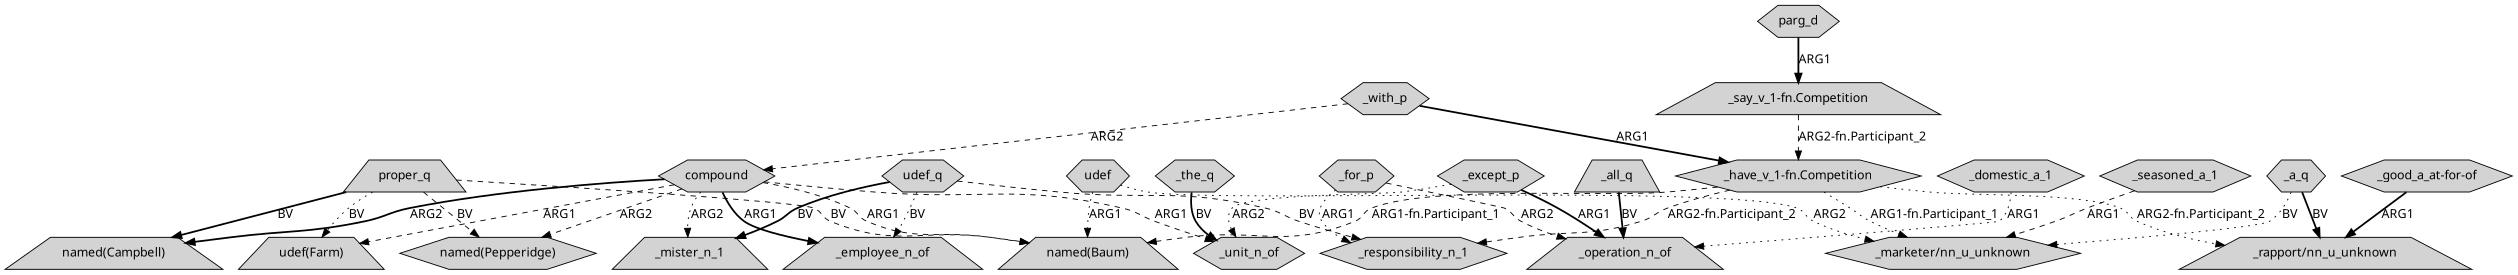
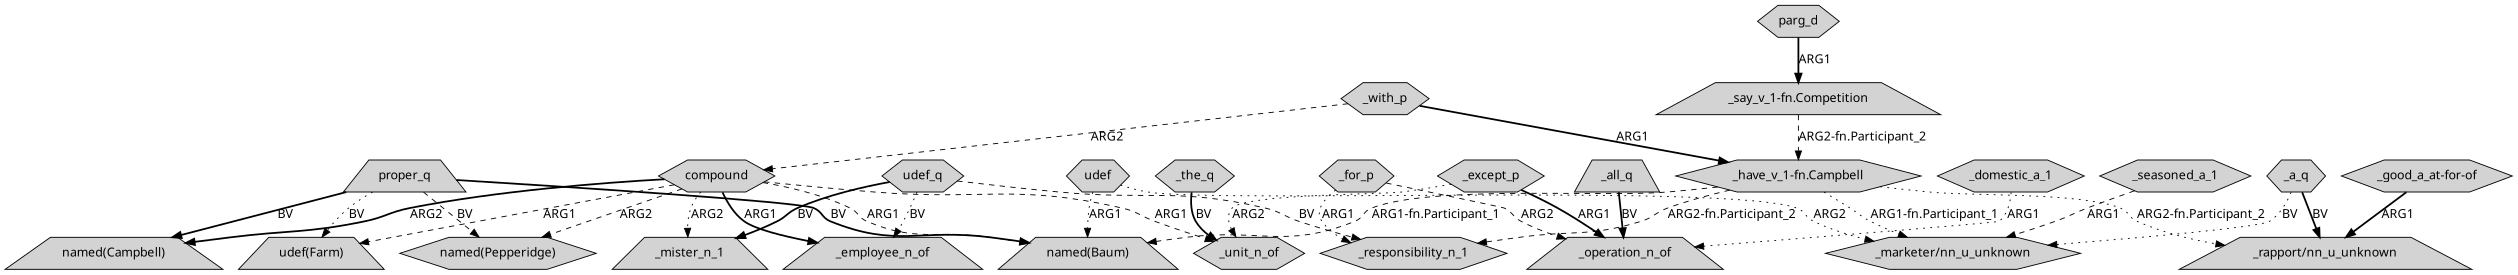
node "_have_v_1-fn.Competition": label "_have_v_1-fn.Competition" -> "_have_v_1-fn.Campbell"
edge "proper_q" -> "named(Baum)": style dashed -> bold
